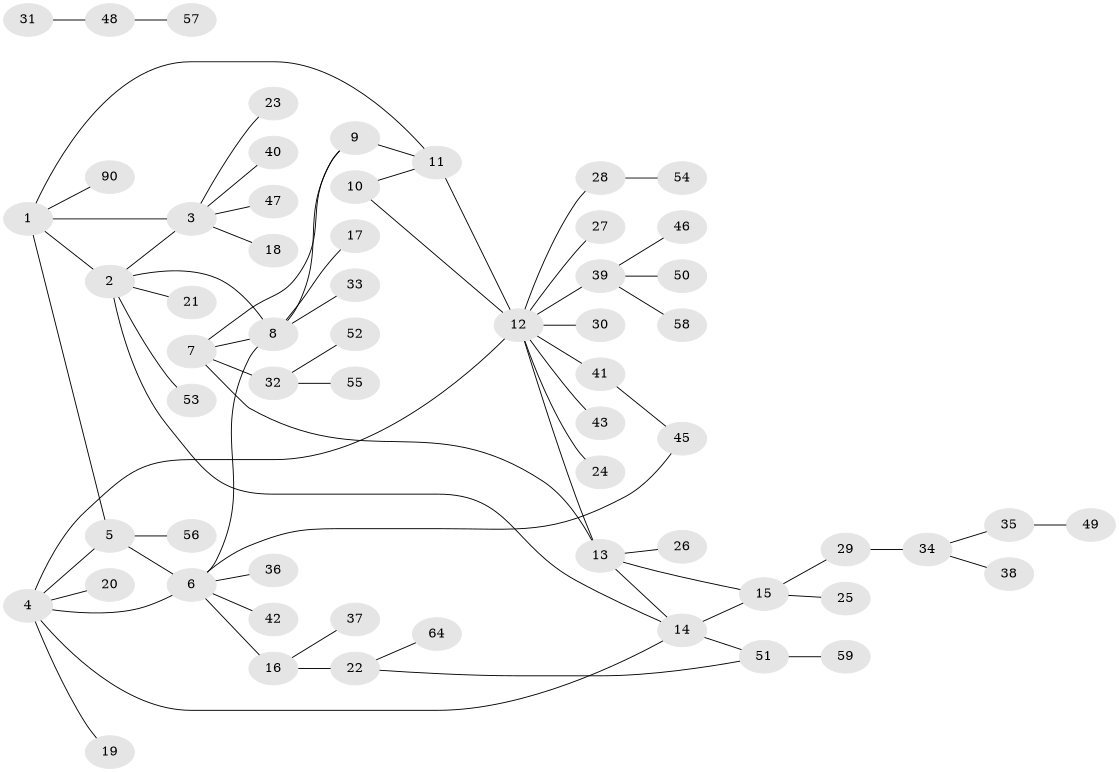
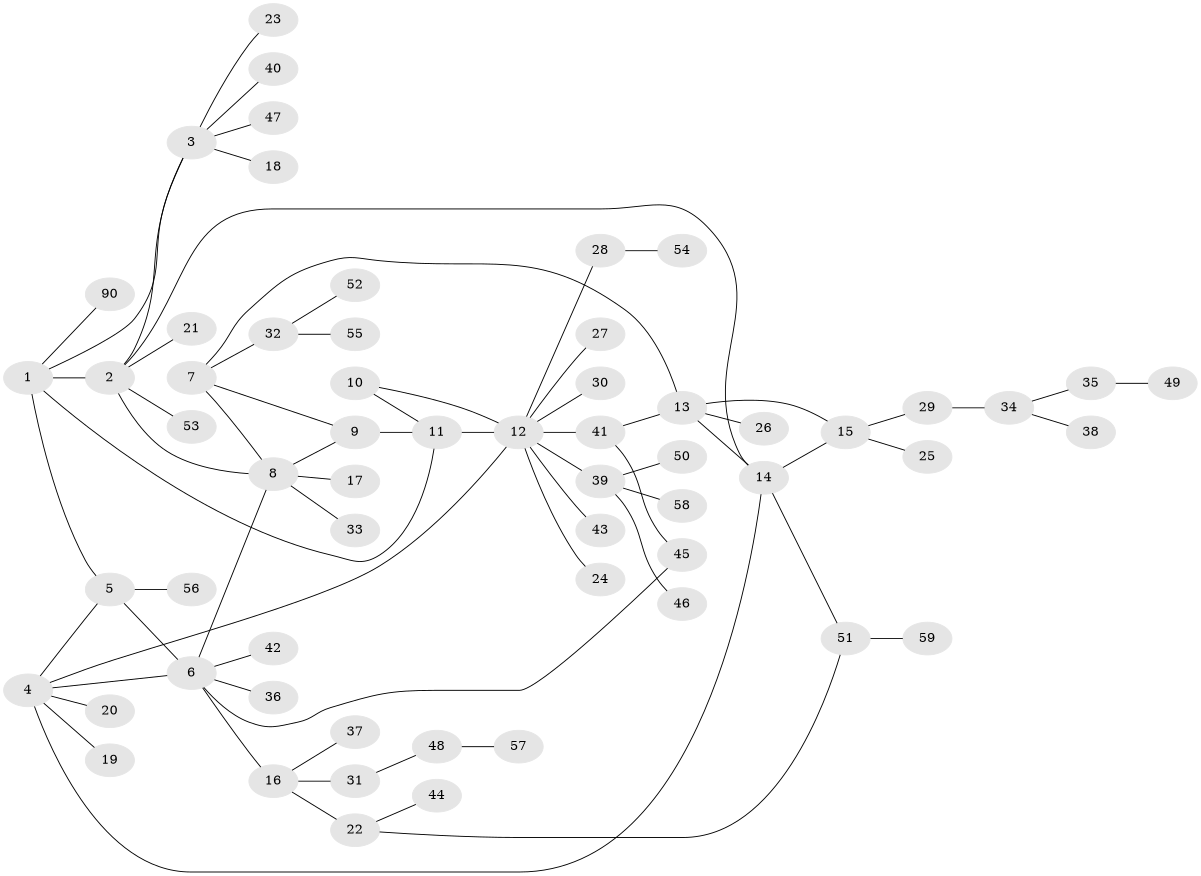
edge "12" -- "13": now "41" -- "13"
node "64": label "64" -> "44"
edge "16" -- "31": added
